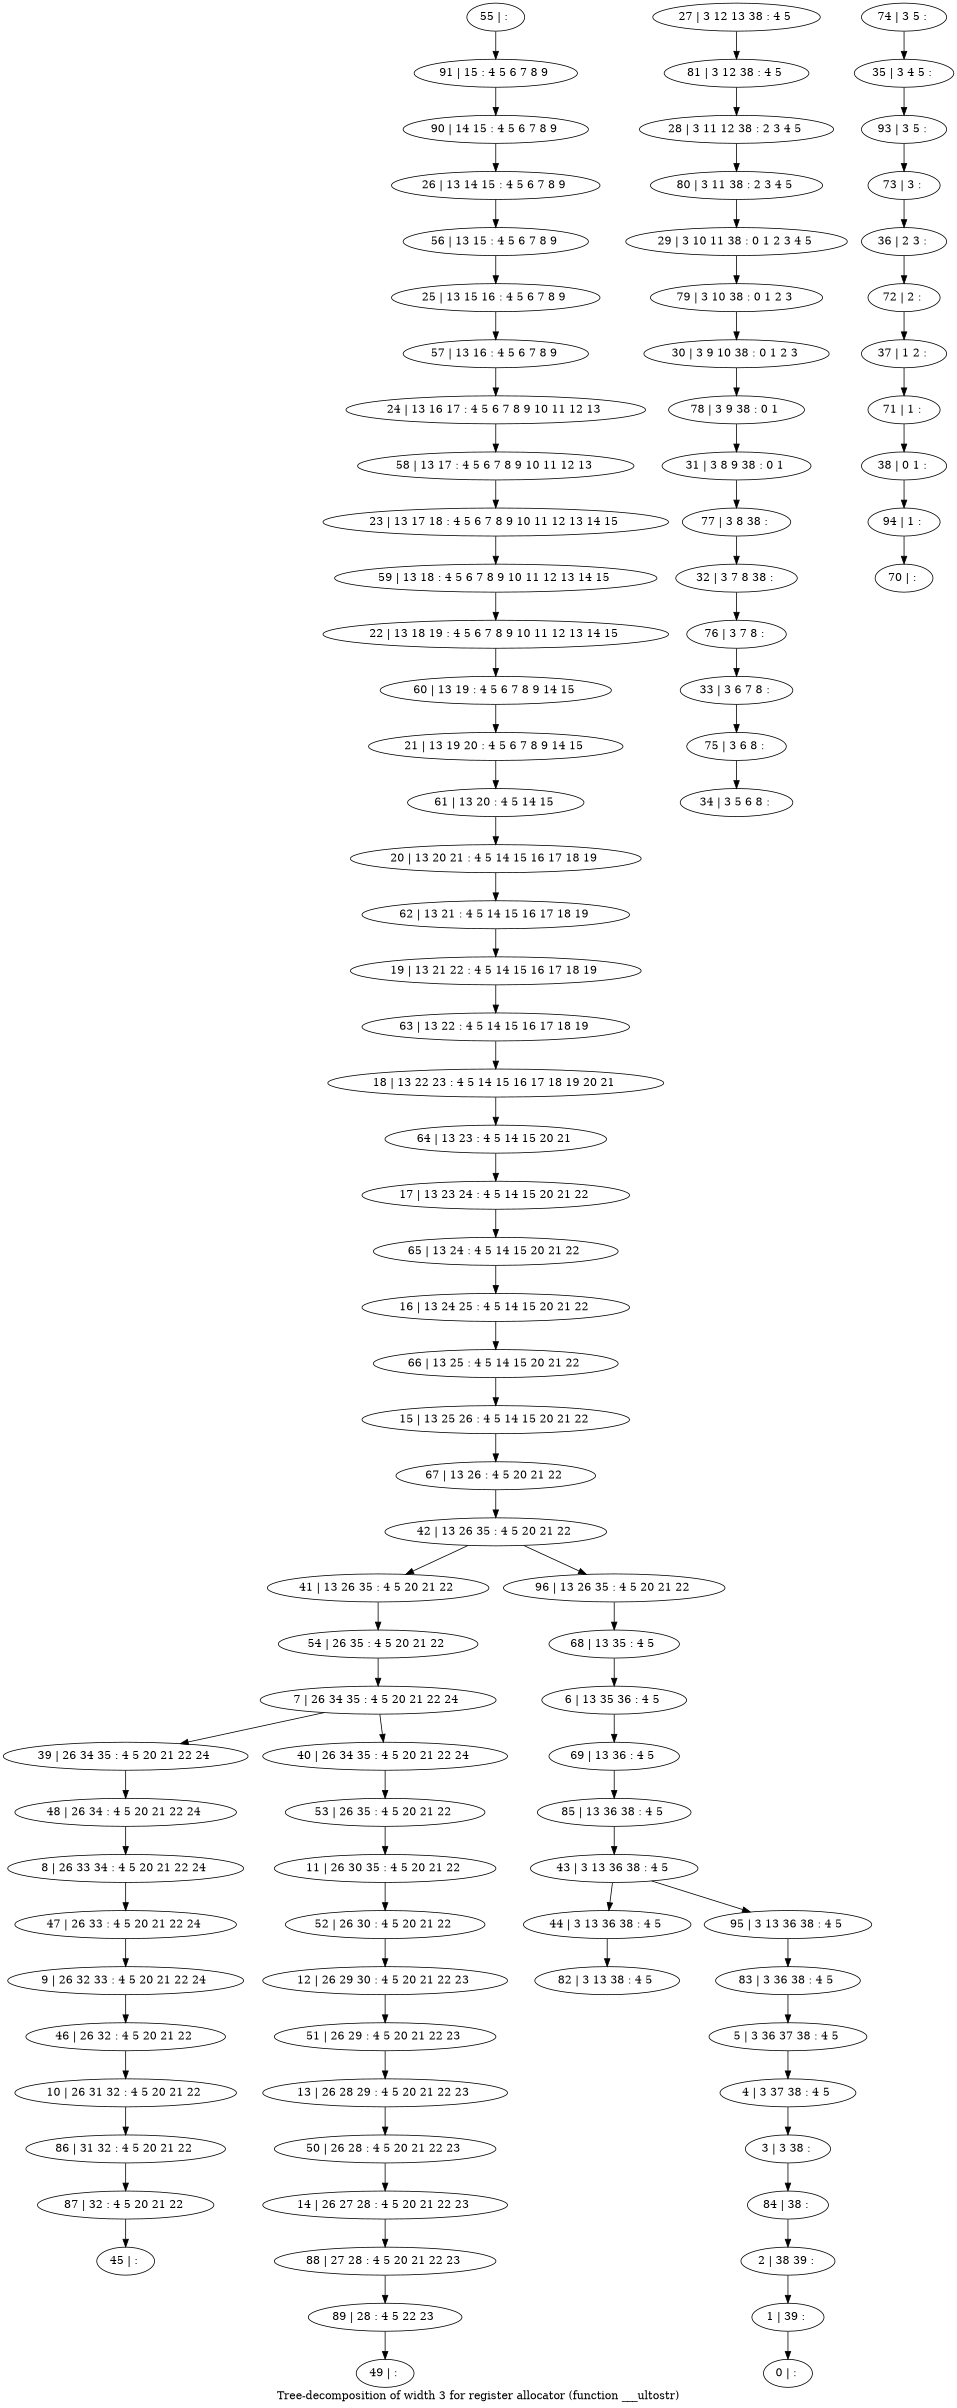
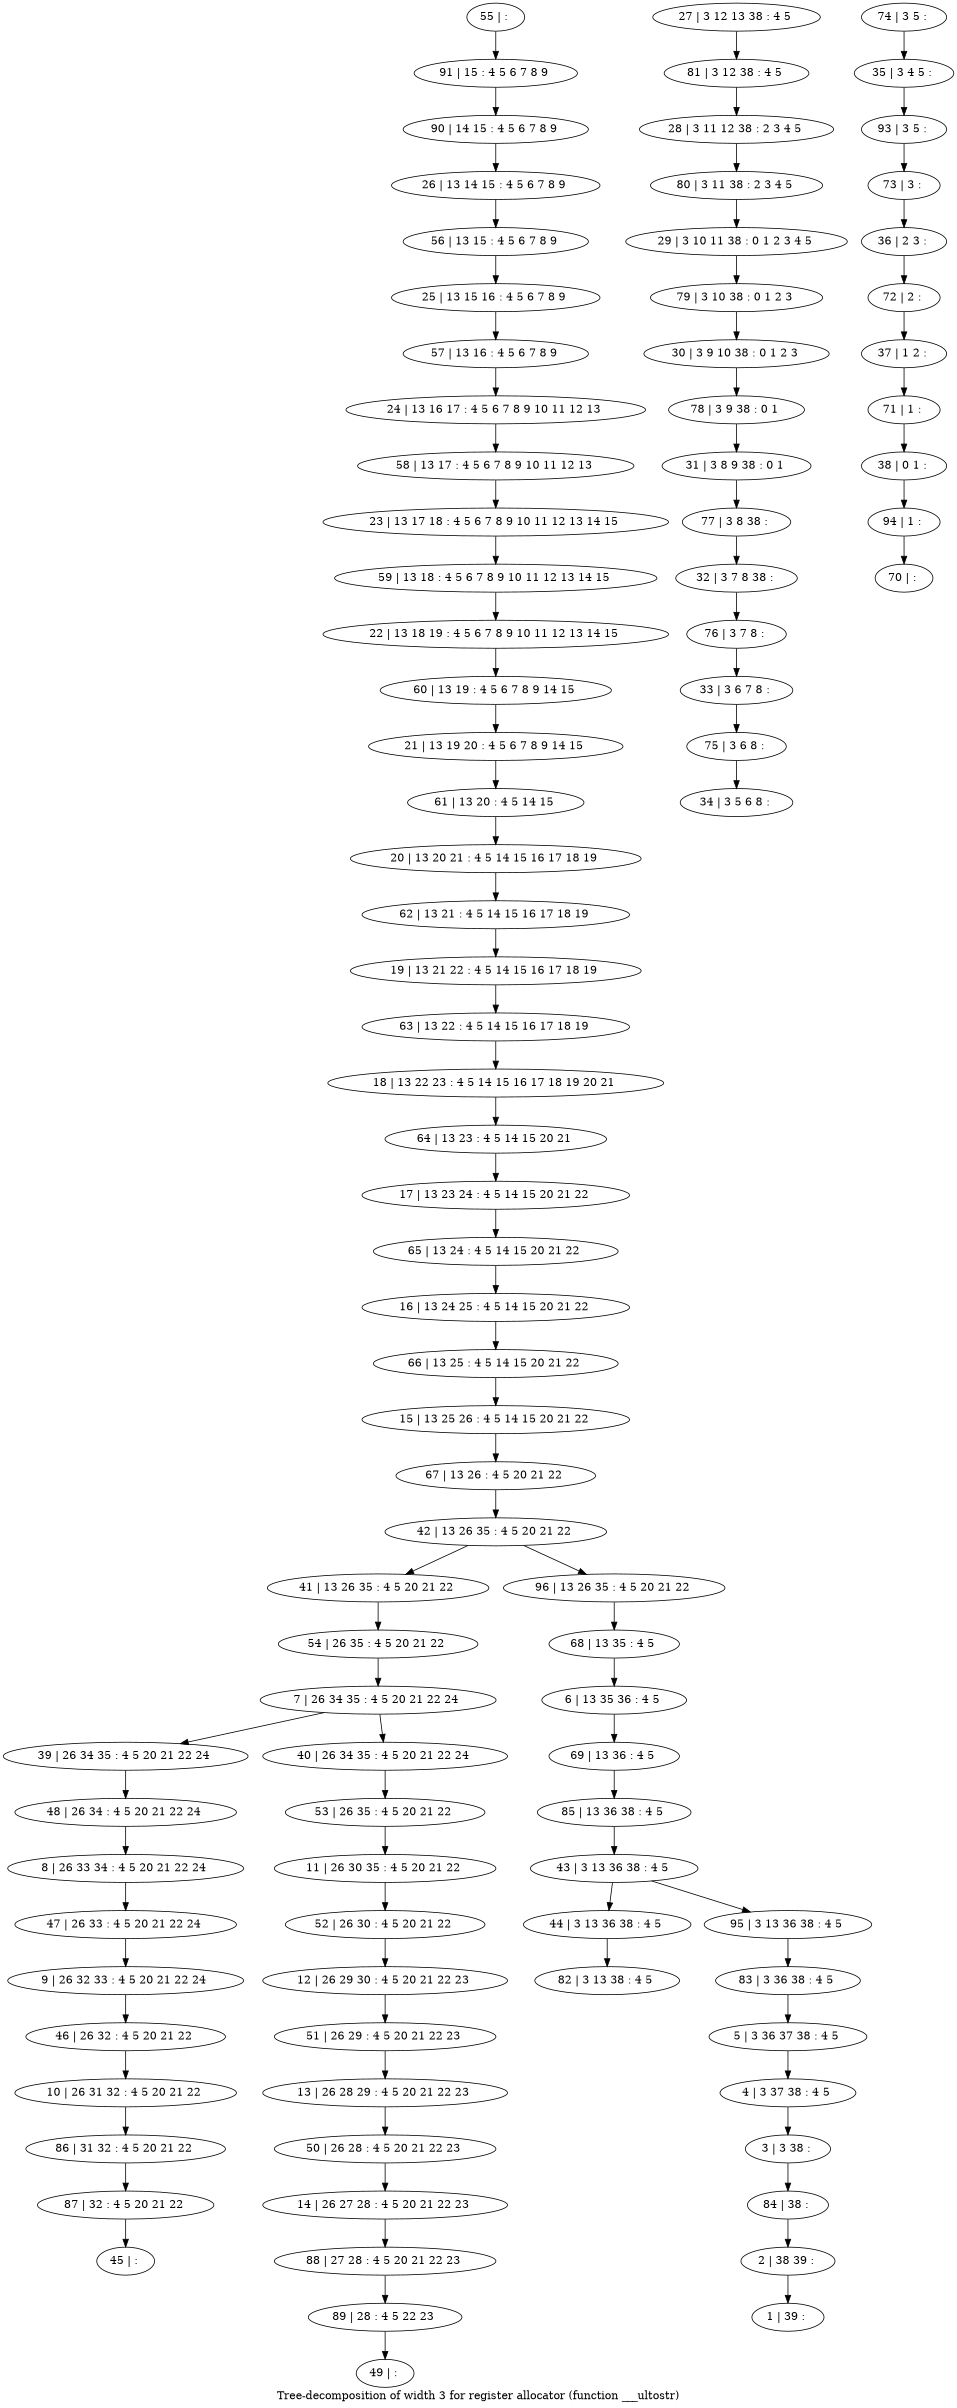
node "0 | :": removed
